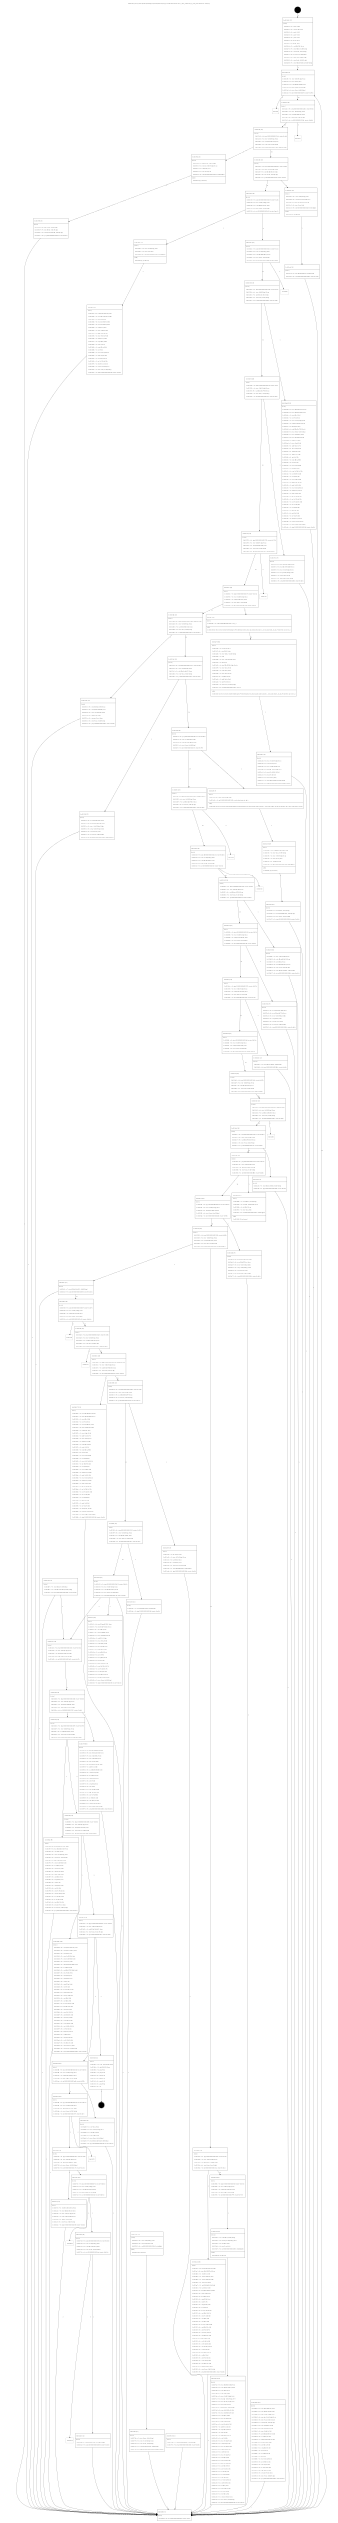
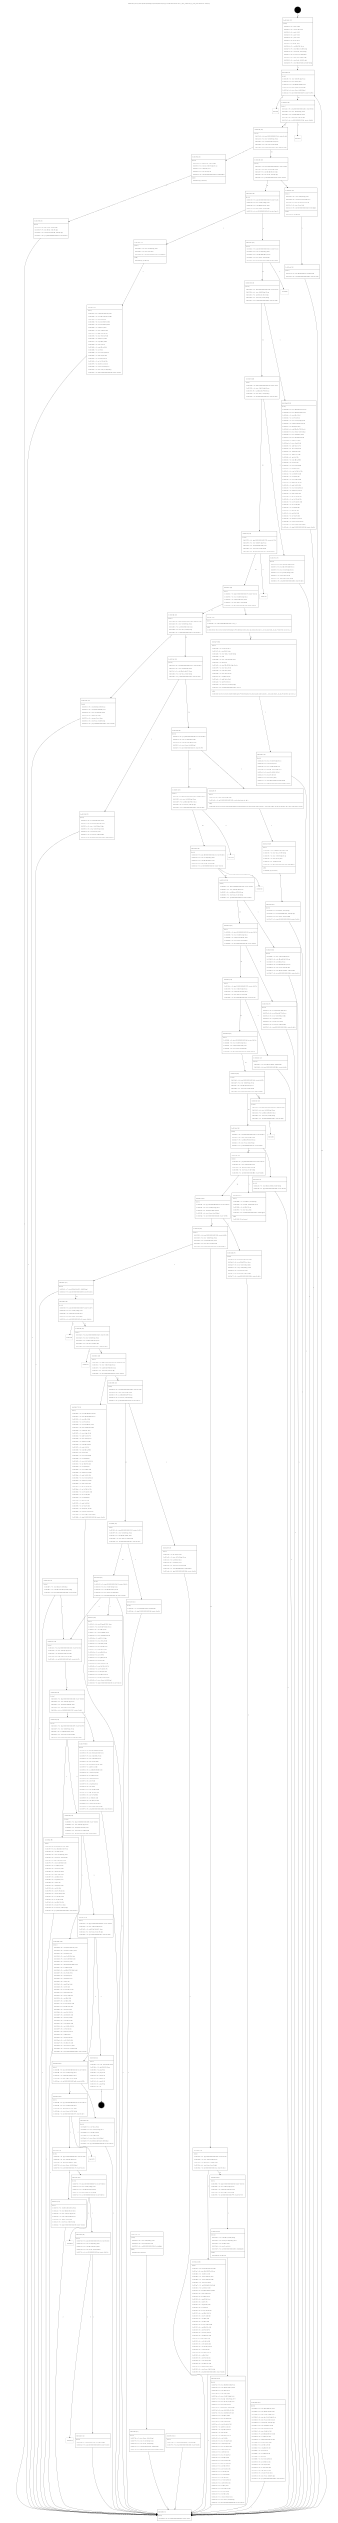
edge "0x4014c0 [28]" -> "0x4014dc [28]": now "0x4014a4 [28]" -> "0x4014dc [28]"
